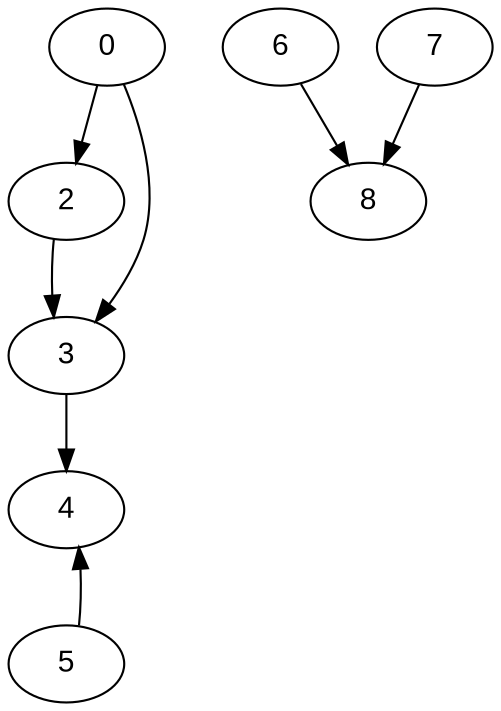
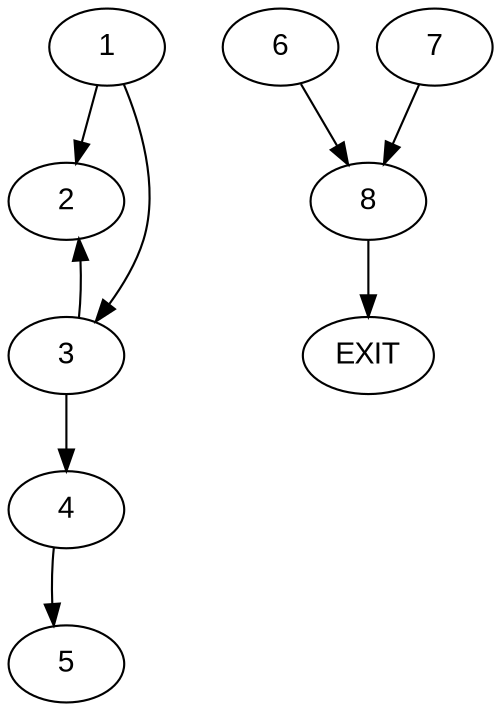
node "0": label "0" -> "1"
edge "2" -> "3": reversed
node "EXIT": added
edge "5" -> "4": reversed
